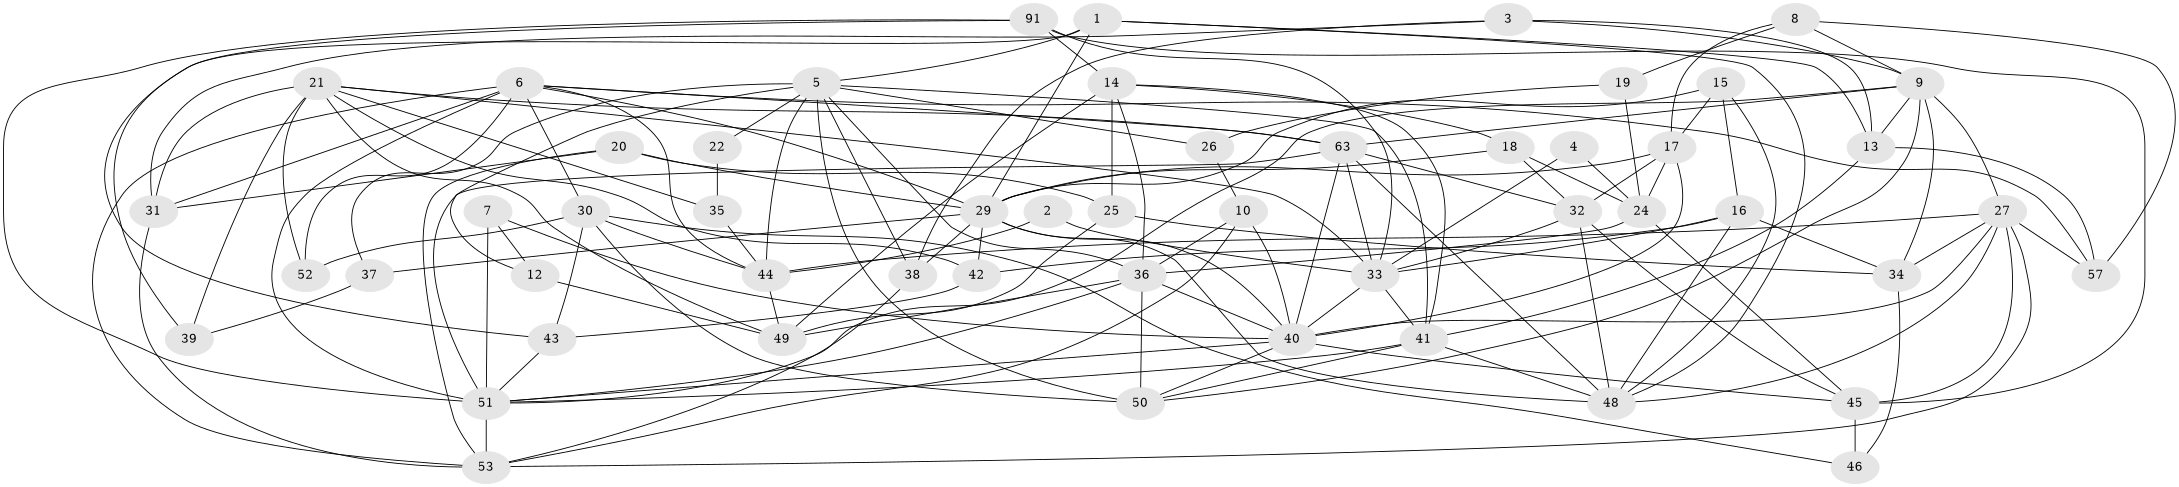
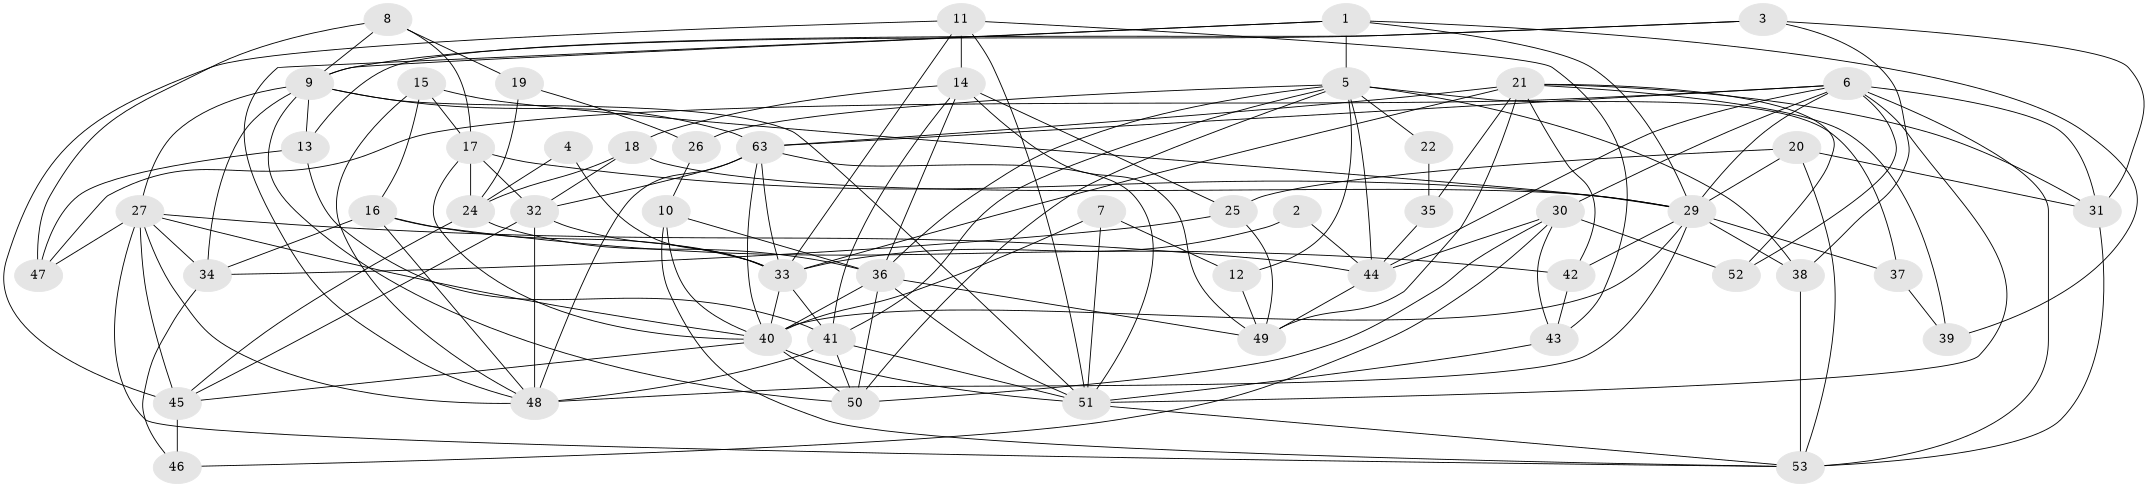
node "91": label "91" -> "11"
edge "1" -- "13": now "1" -- "9"
node "57": label "57" -> "47"
